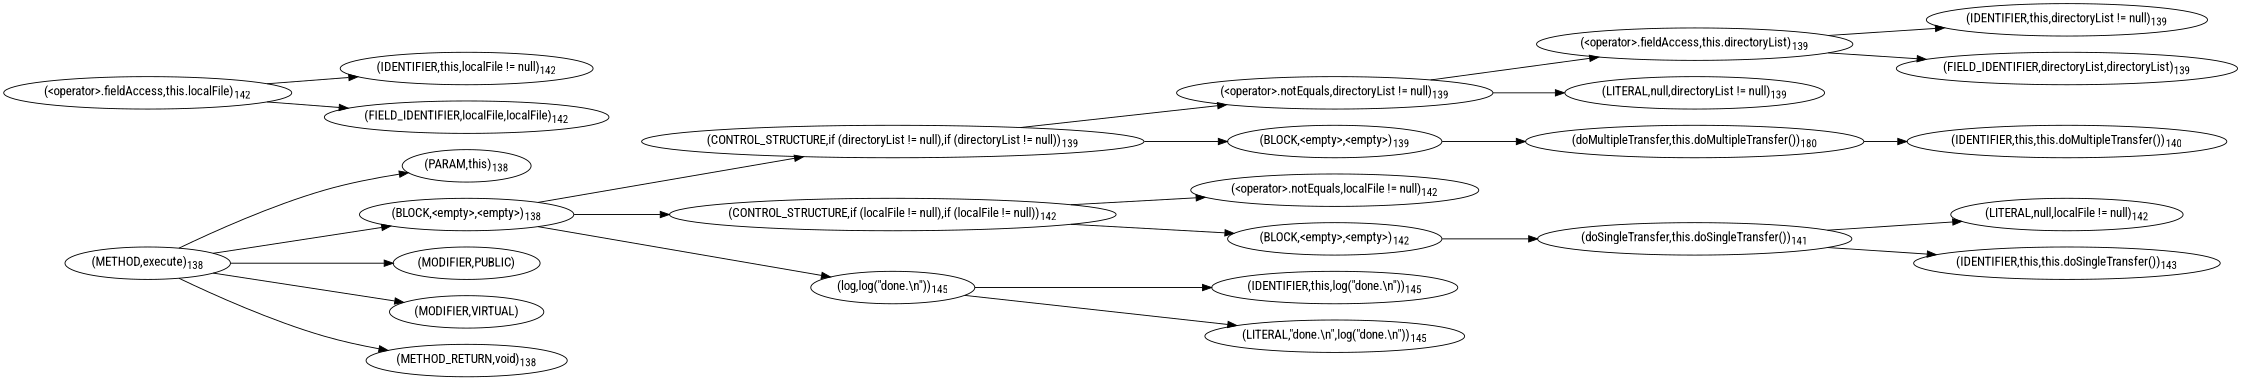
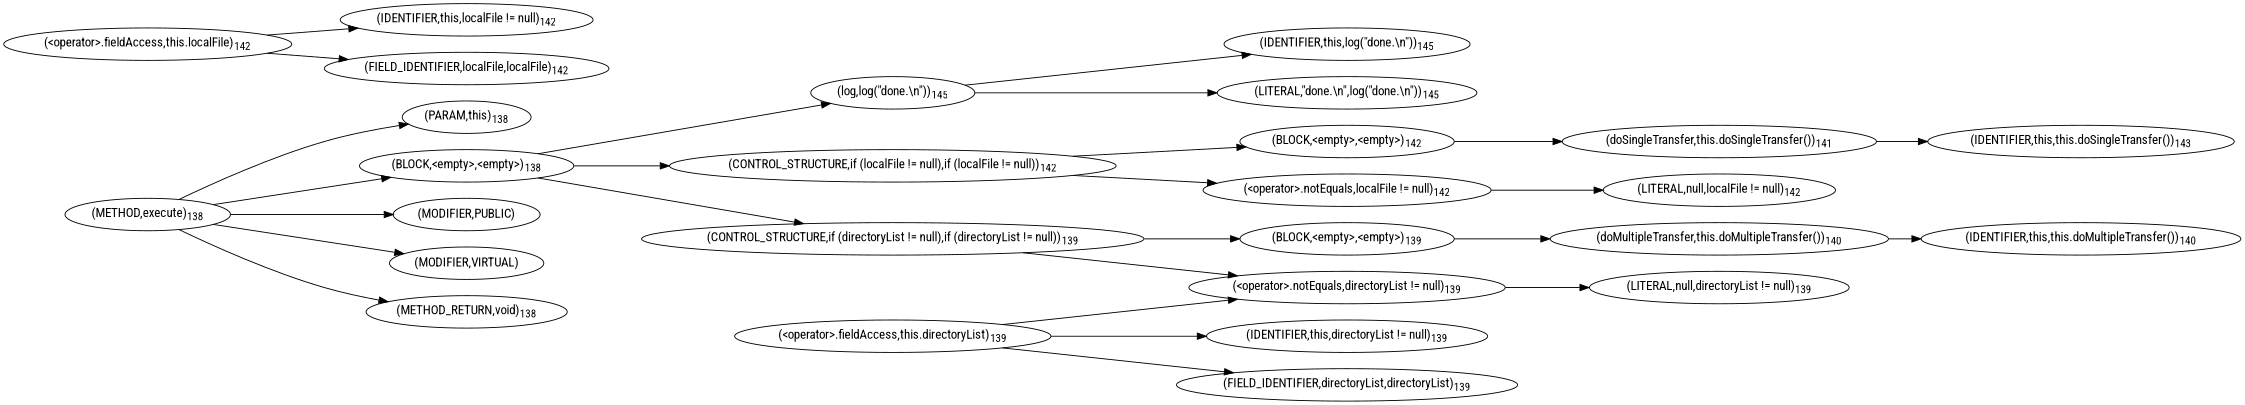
edge "(<operator>.notEquals,directoryList != null)" -> "(<operator>.fieldAccess,this.directoryList)": reversed
node "(doMultipleTransfer,this.doMultipleTransfer())": text "180" -> "140"
edge "(doSingleTransfer,this.doSingleTransfer())" -> "(LITERAL,null,localFile != null)": now "(<operator>.notEquals,localFile != null)" -> "(LITERAL,null,localFile != null)"
